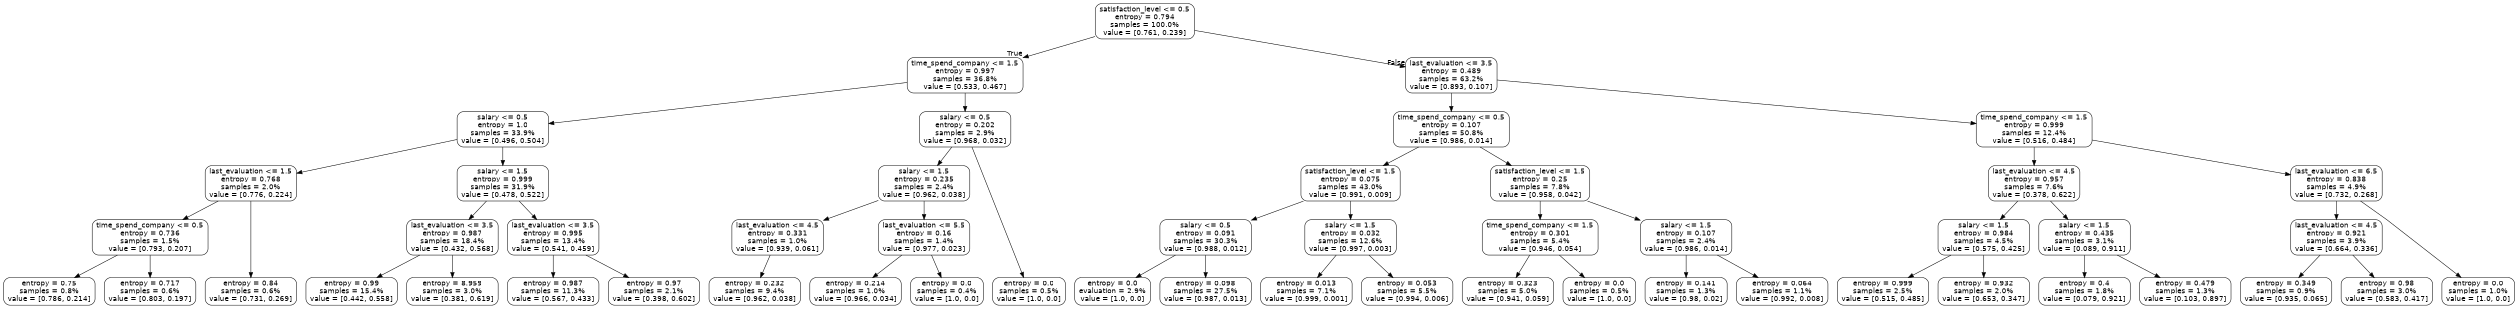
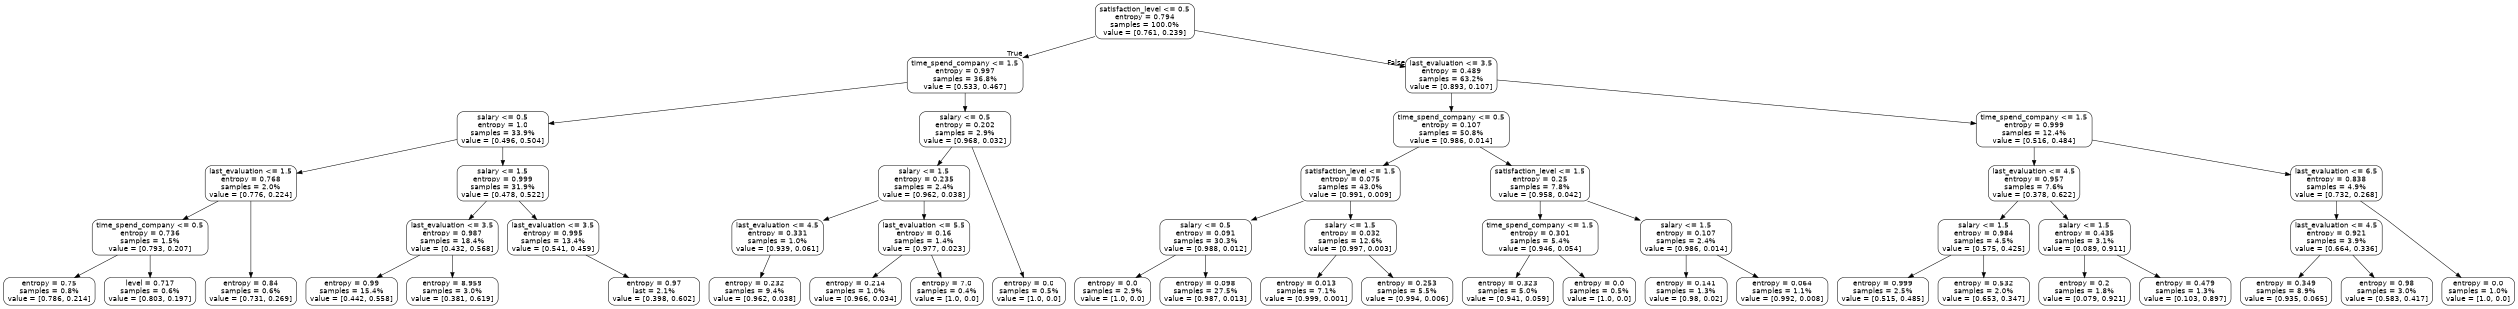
node "entropy = 0.717 samples = 0.6% value = [0.803, 0.197]": label "entropy = 0.717 samples = 0.6% value = [0.803, 0.197]" -> "level = 0.717 samples = 0.6% value = [0.803, 0.197]"
node "entropy = 0.987 samples = 11.3% value = [0.567, 0.433]": removed
node "entropy = 0.97 samples = 2.1% value = [0.398, 0.602]": label "entropy = 0.97 samples = 2.1% value = [0.398, 0.602]" -> "entropy = 0.97 last = 2.1% value = [0.398, 0.602]"
node "entropy = 0.0 samples = 0.4% value = [1.0, 0.0]": label "entropy = 0.0 samples = 0.4% value = [1.0, 0.0]" -> "entropy = 7.0 samples = 0.4% value = [1.0, 0.0]"
node "entropy = 0.0 evaluation = 2.9% value = [1.0, 0.0]": label "entropy = 0.0 evaluation = 2.9% value = [1.0, 0.0]" -> "entropy = 0.0 samples = 2.9% value = [1.0, 0.0]"
node "entropy = 0.053 samples = 5.5% value = [0.994, 0.006]": label "entropy = 0.053 samples = 5.5% value = [0.994, 0.006]" -> "entropy = 0.253 samples = 5.5% value = [0.994, 0.006]"
node "entropy = 0.932 samples = 2.0% value = [0.653, 0.347]": label "entropy = 0.932 samples = 2.0% value = [0.653, 0.347]" -> "entropy = 0.532 samples = 2.0% value = [0.653, 0.347]"
node "entropy = 0.4 samples = 1.8% value = [0.079, 0.921]": label "entropy = 0.4 samples = 1.8% value = [0.079, 0.921]" -> "entropy = 0.2 samples = 1.8% value = [0.079, 0.921]"
node "entropy = 0.349 samples = 0.9% value = [0.935, 0.065]": label "entropy = 0.349 samples = 0.9% value = [0.935, 0.065]" -> "entropy = 0.349 samples = 8.9% value = [0.935, 0.065]"
